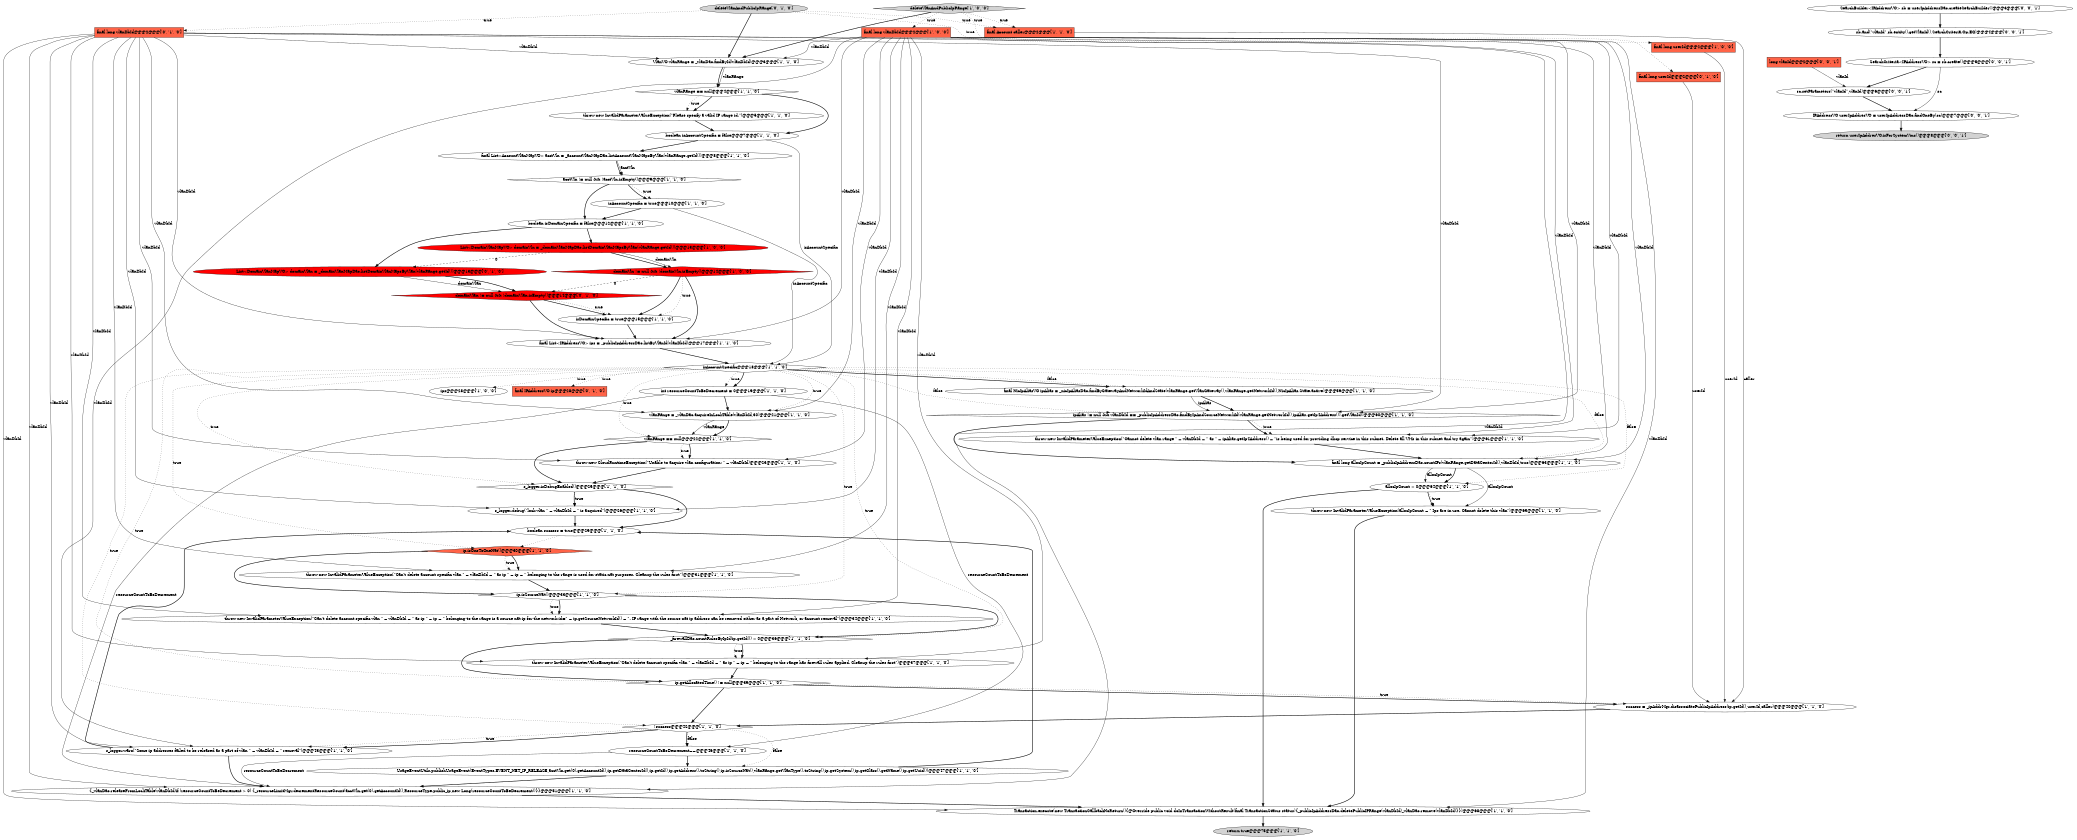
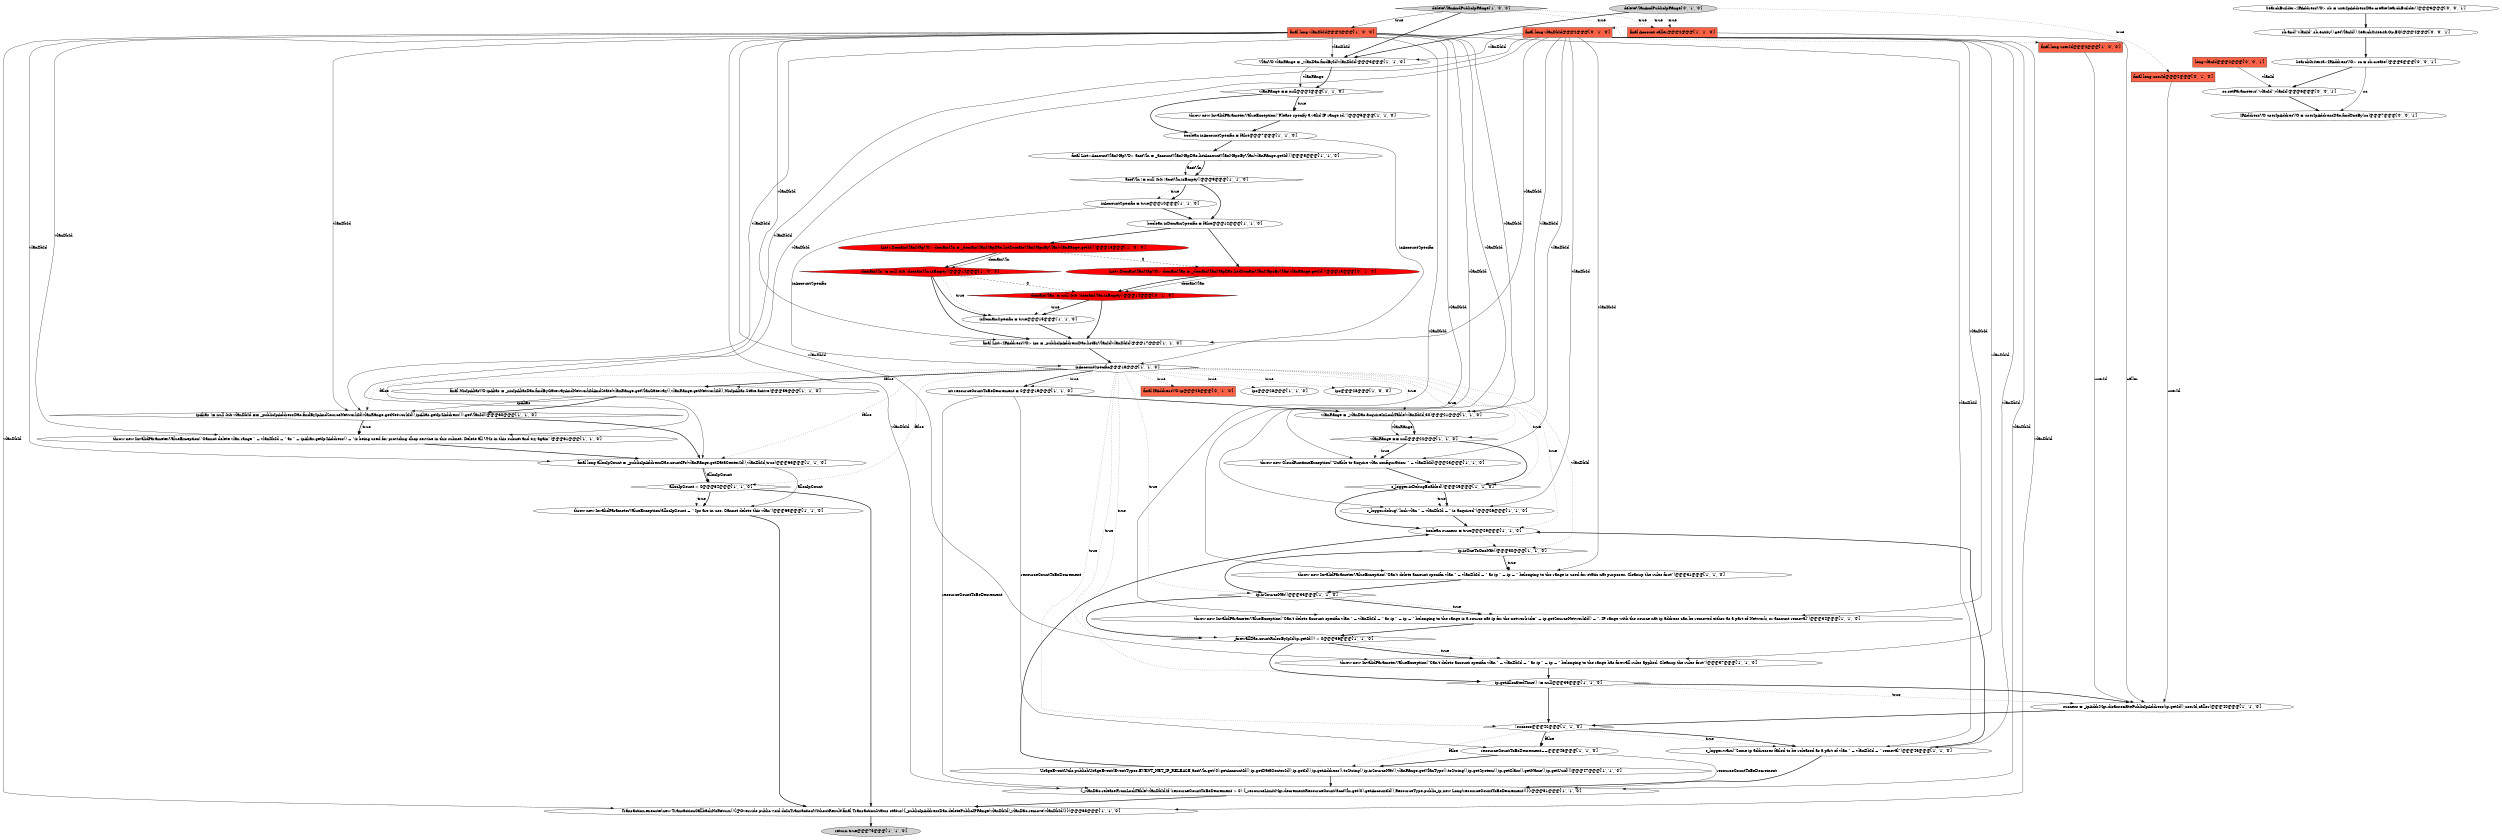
edge "deleteVlanAndPublicIpRange['1', '0', '0']" -> "final long vlanDbId@@@2@@@['1', '0', '0']": style dotted -> solid
node "return userIpAddresVO.isForSystemVms()@@@8@@@['0', '0', '1']": removed
edge "isAccountSpecific@@@18@@@['1', '1', '0']" -> "boolean success = true@@@29@@@['1', '1', '0']": added, label "true"
node "ips@@@28@@@['1', '1', '0']": added
edge "isAccountSpecific@@@18@@@['1', '1', '0']" -> "ip.isOneToOneNat()@@@30@@@['1', '1', '0']": label "true" -> "vlanDbId"
node "allocIpCount > 0@@@64@@@['1', '1', '0']": shape ellipse -> diamond
node "ip.isOneToOneNat()@@@30@@@['1', '1', '0']": fillcolor tomato -> white
